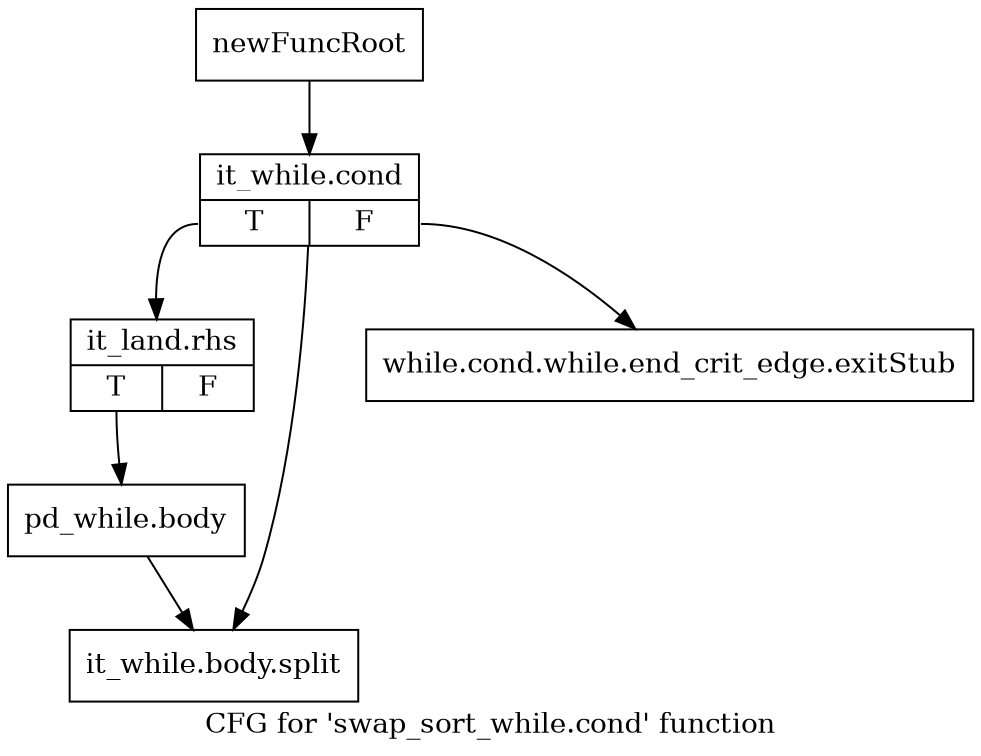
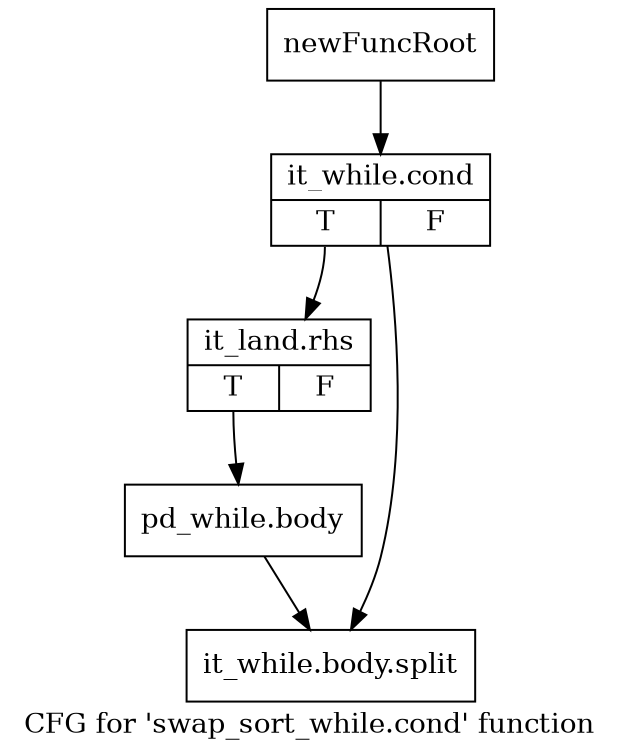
node "while.cond.while.end_crit_edge.exitStub": removed
